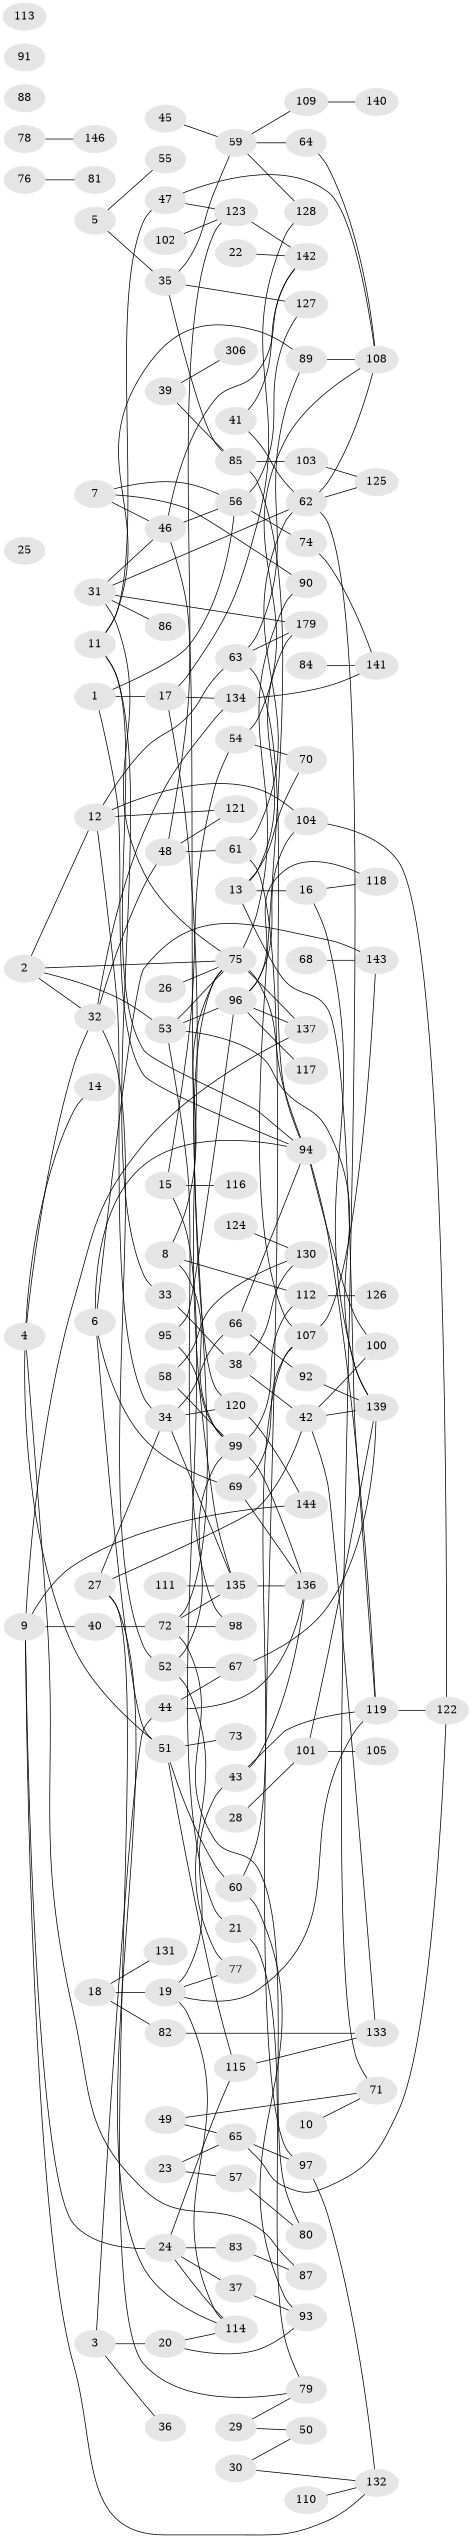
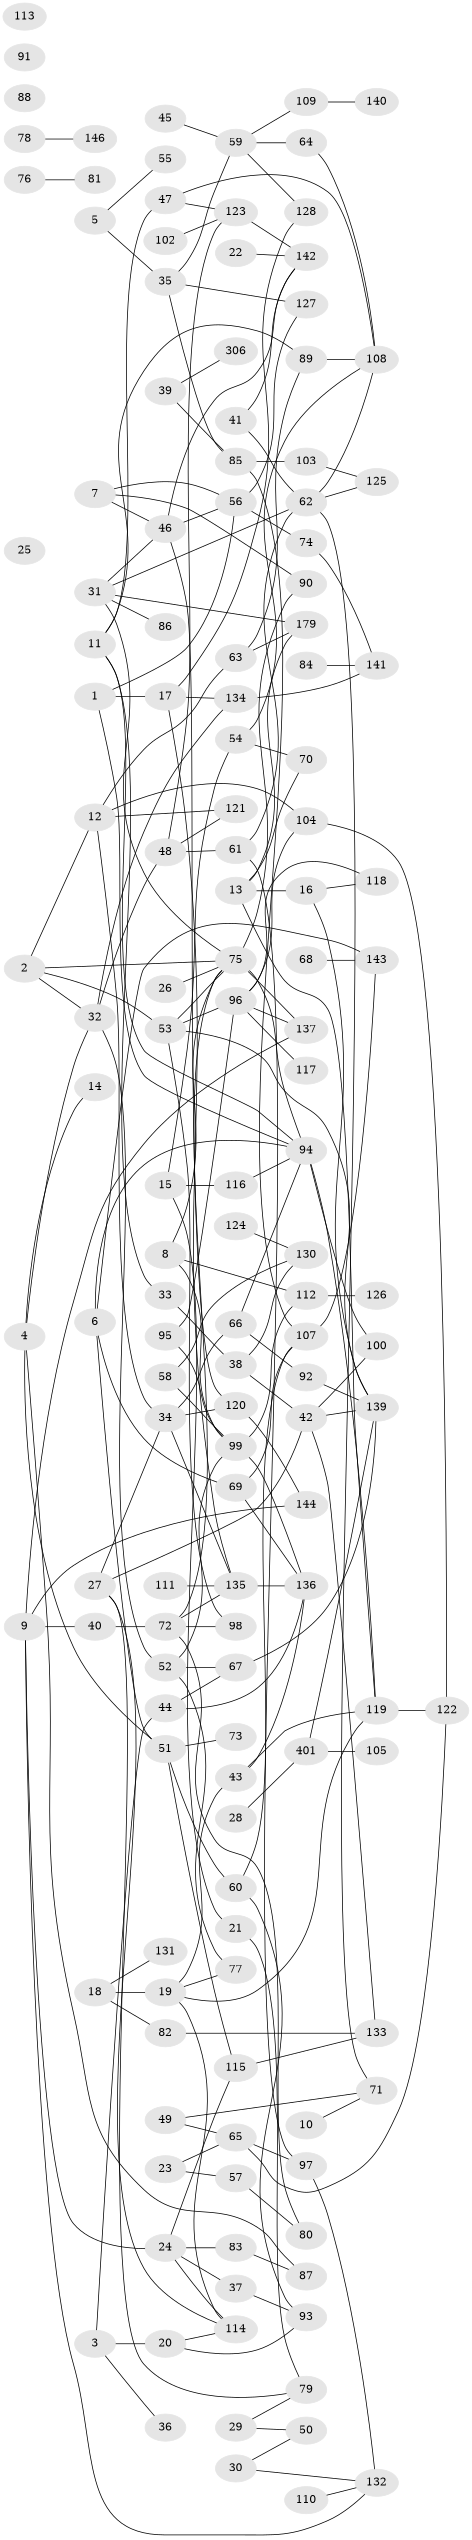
edge "63" -- "94": now "116" -- "94"
node "101": label "101" -> "401"
